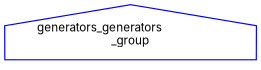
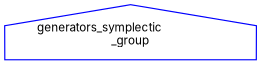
node "generators_generators _group": label "generators_generators _group" -> "generators_symplectic _group"
